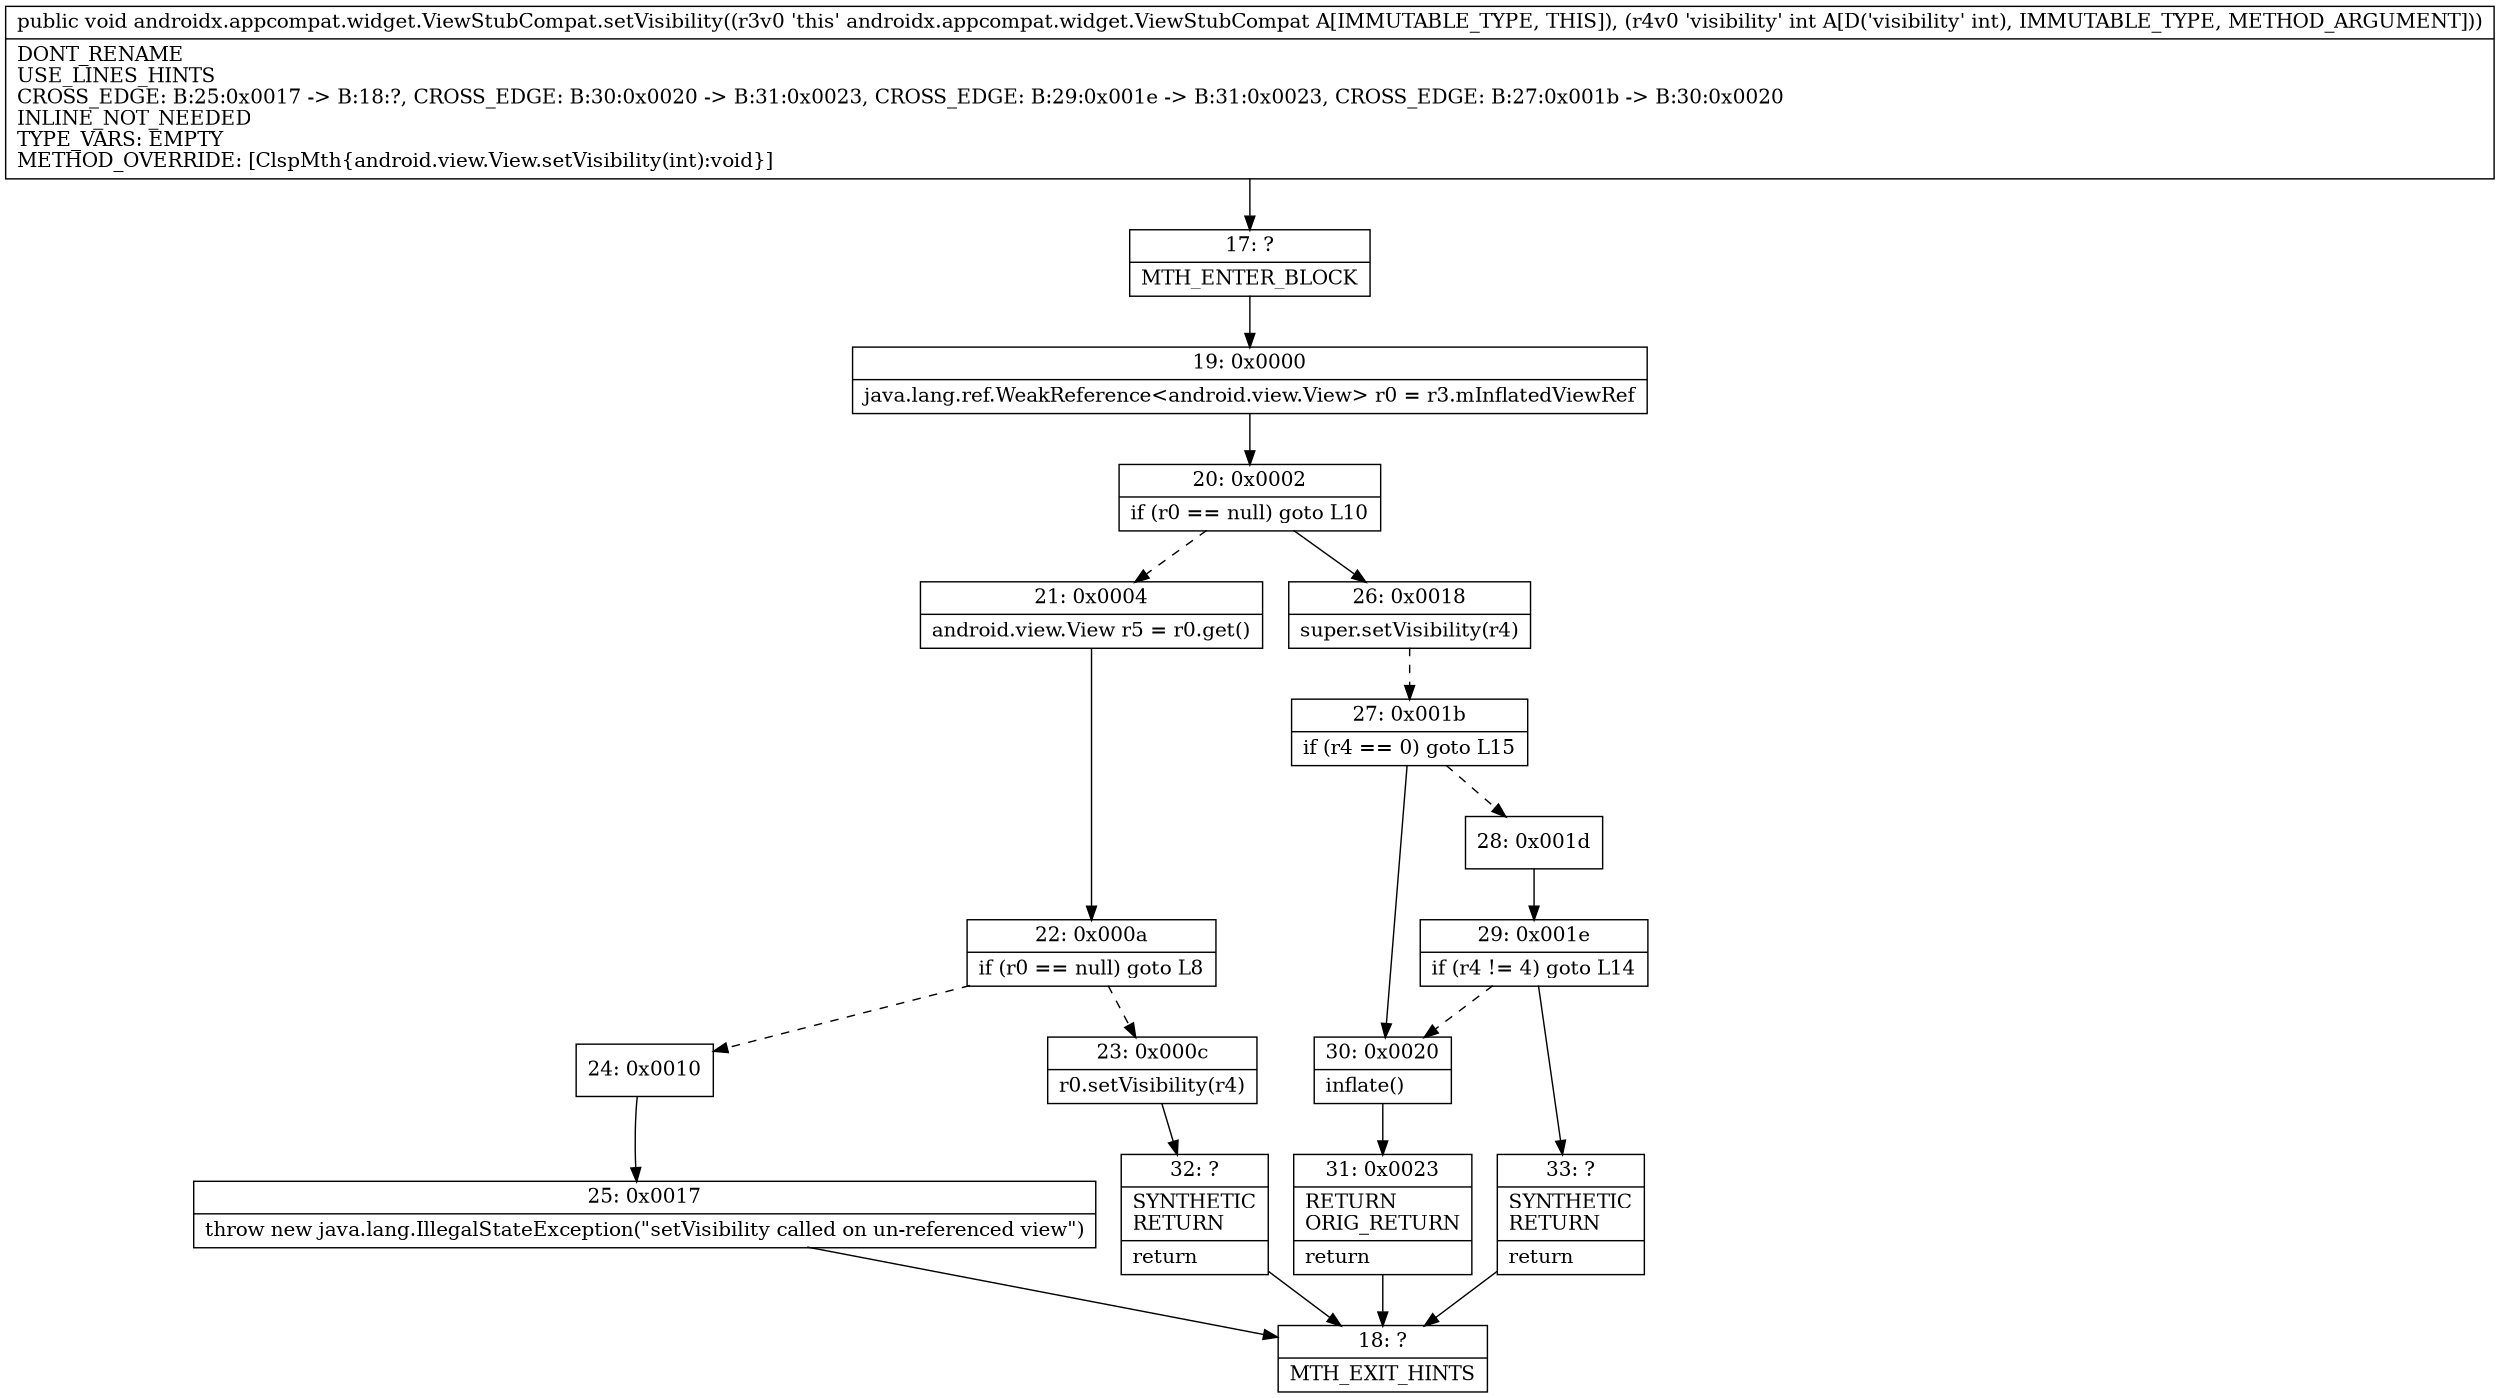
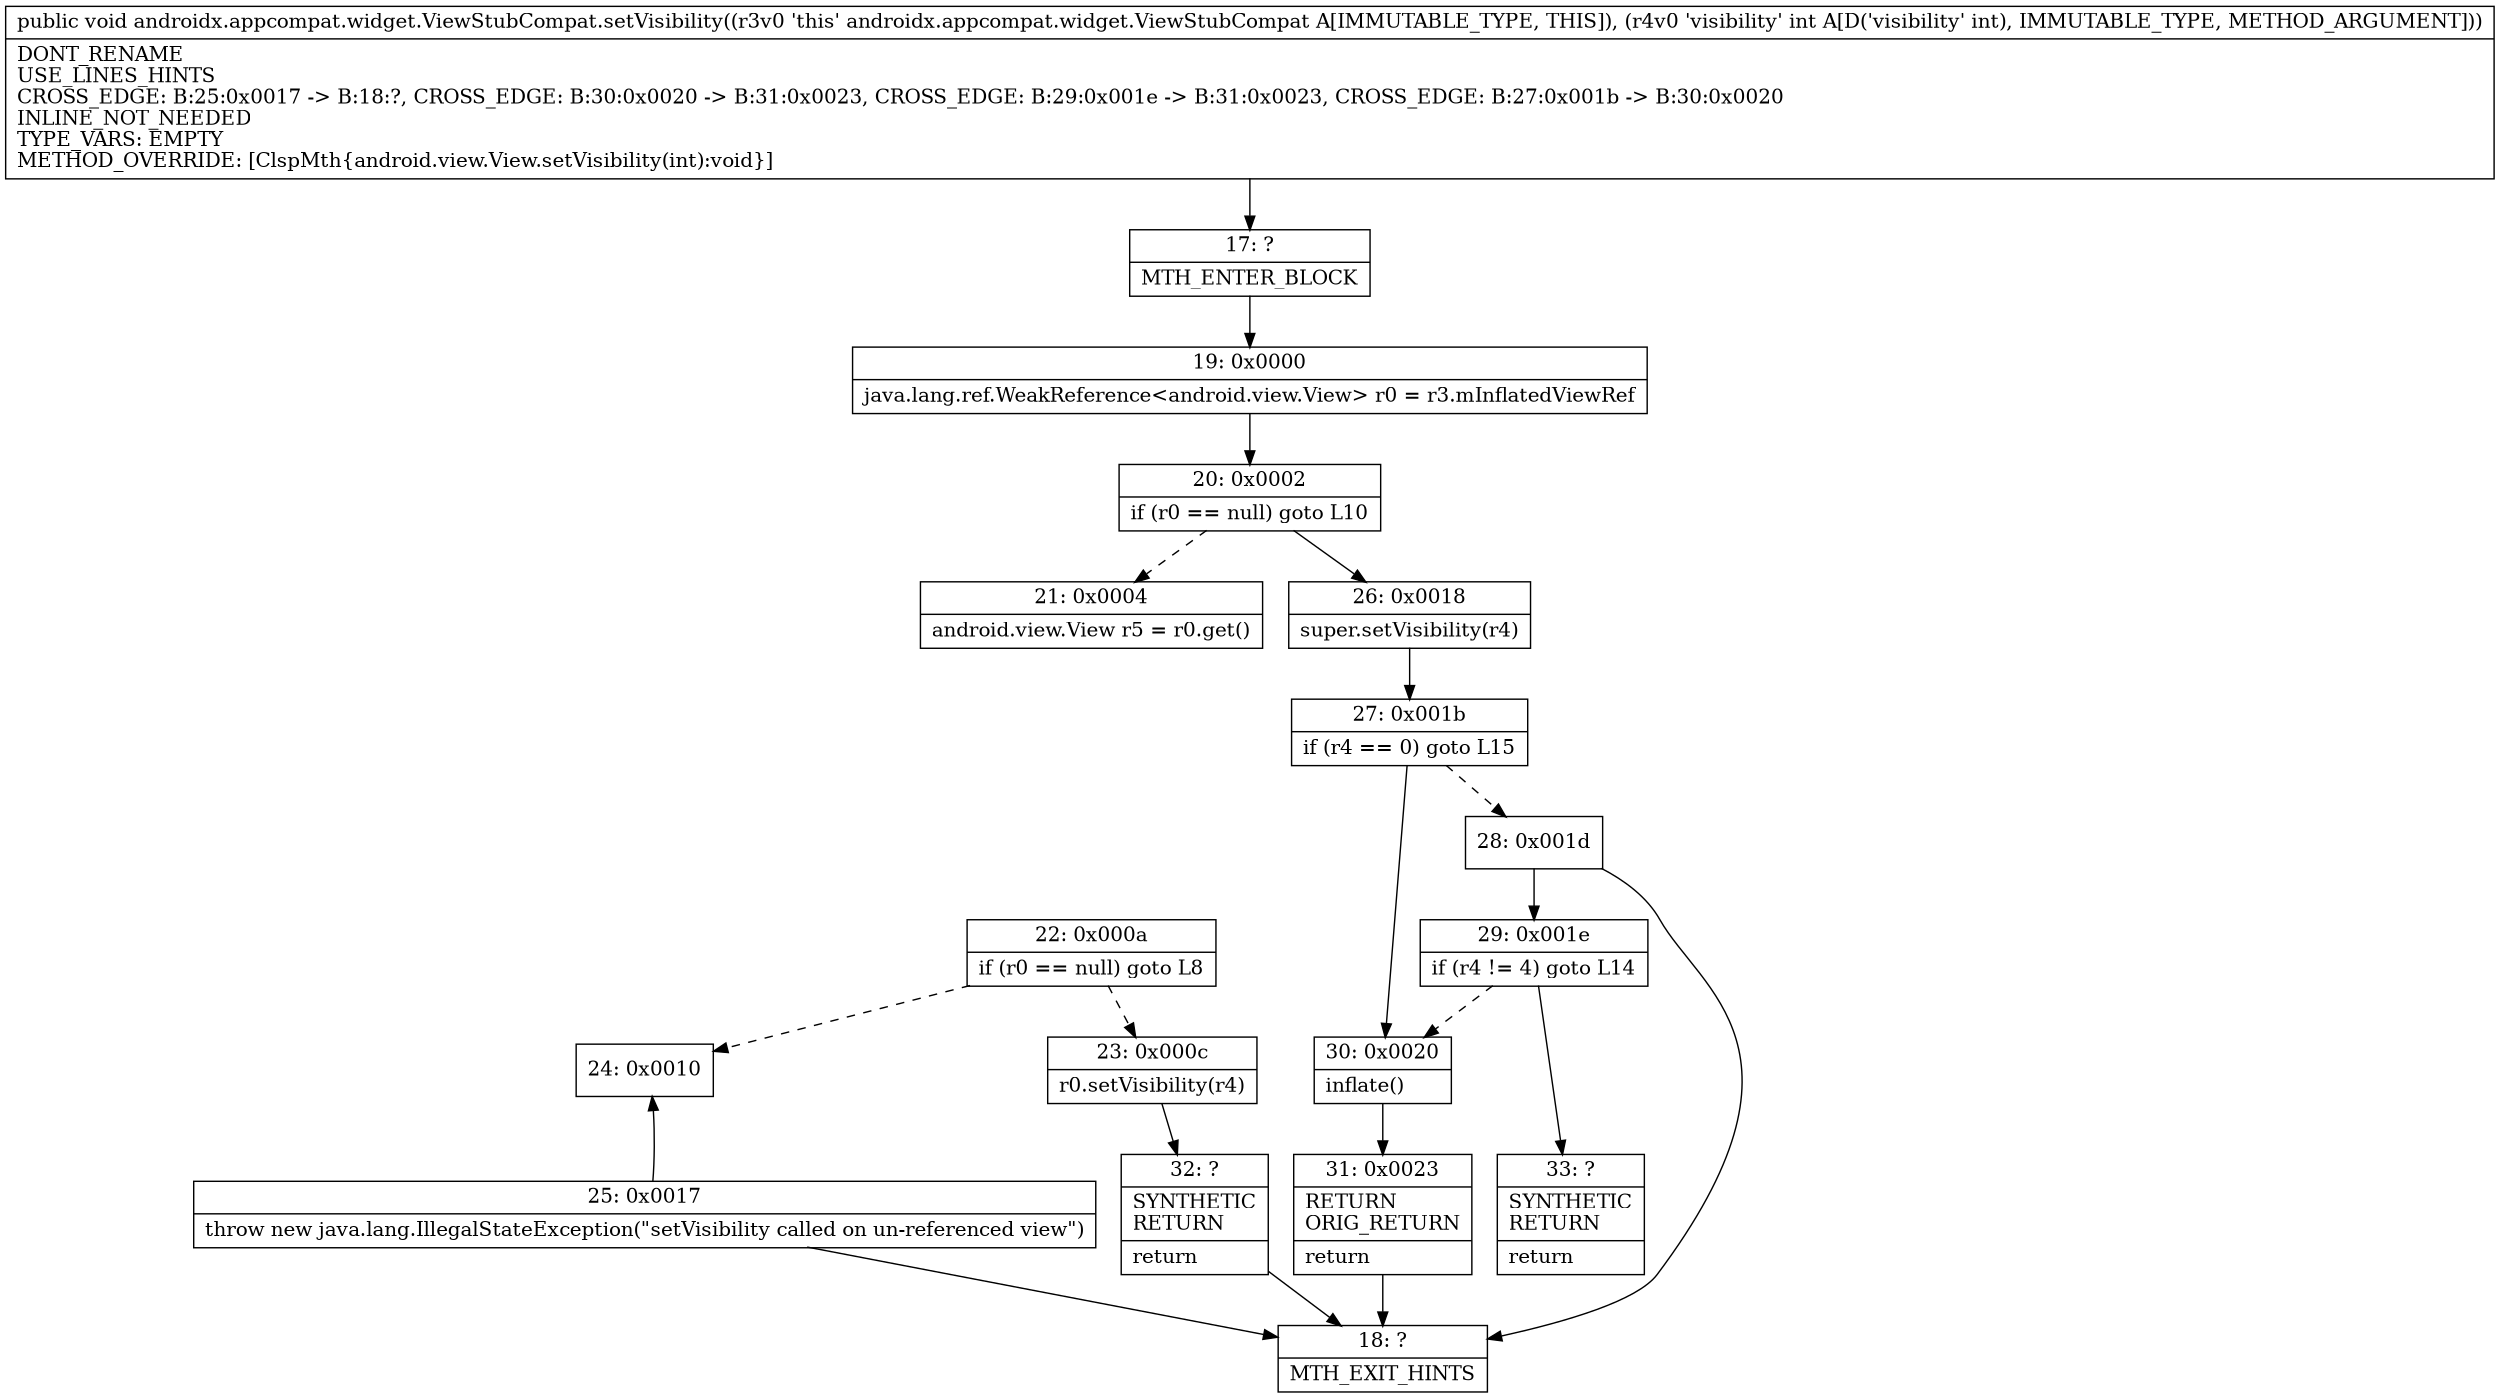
edge "26: 0x0018" -> "27: 0x001b": style dashed -> solid
edge "21: 0x0004" -> "22: 0x000a": removed
edge "24: 0x0010" -> "25: 0x0017": reversed
edge "33: ?" -> "18: ?": now "28: 0x001d" -> "18: ?"
